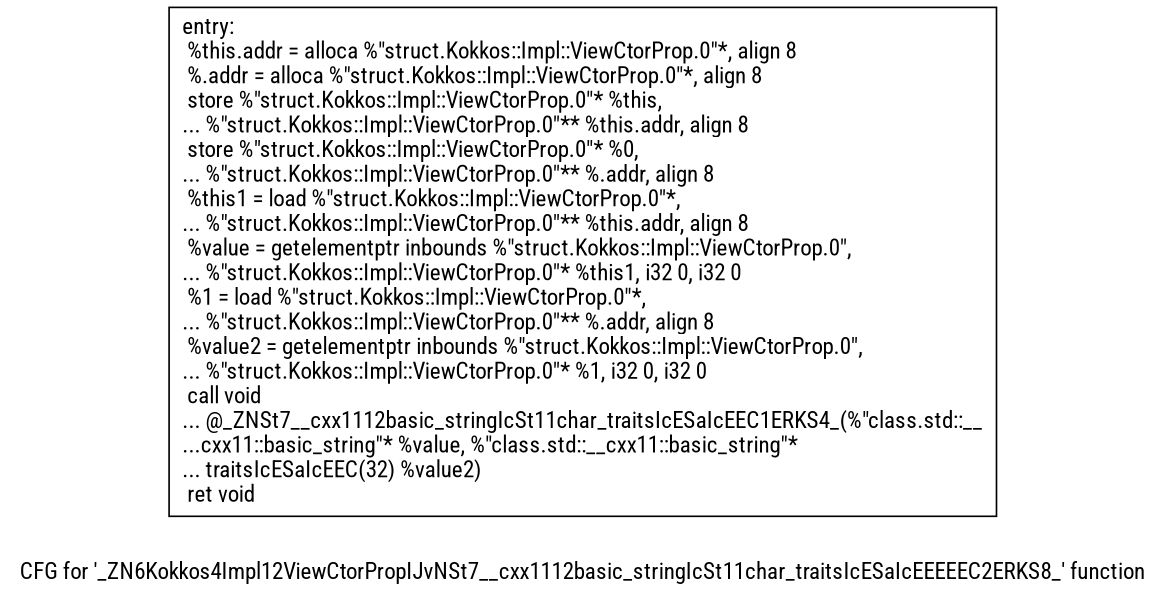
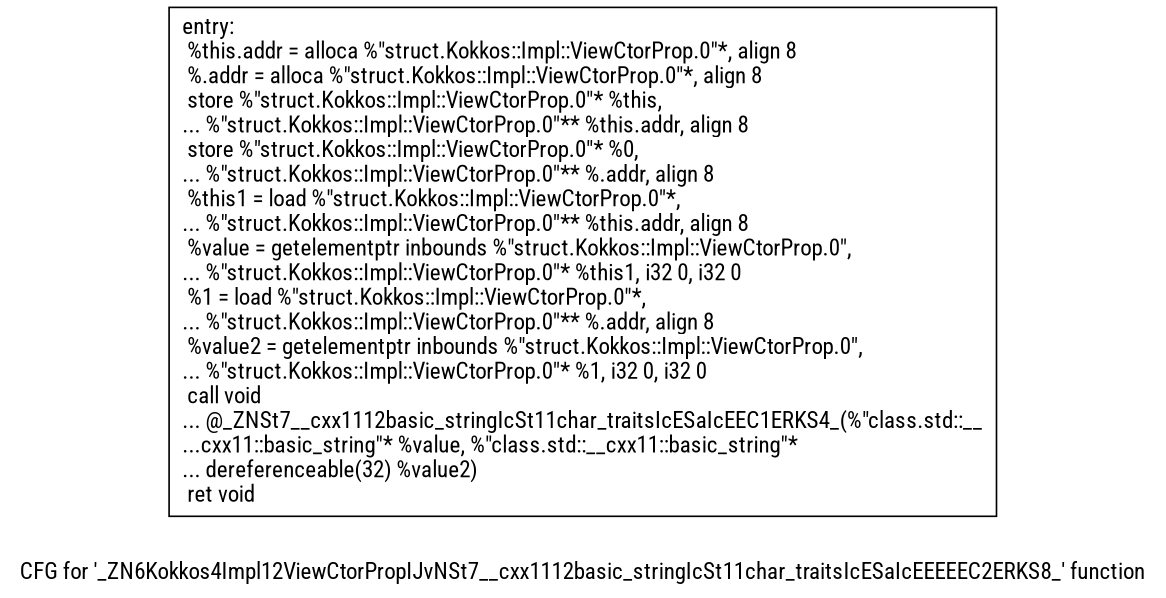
node "entry:": text "... traitsIcESaIcEEC(32) %value2)" -> "... dereferenceable(32) %value2)"
